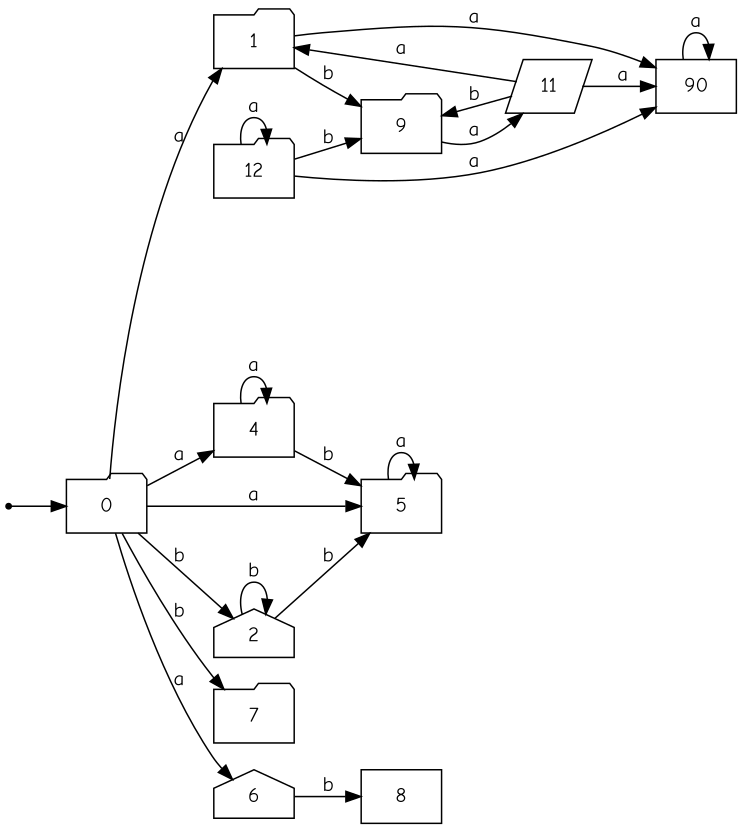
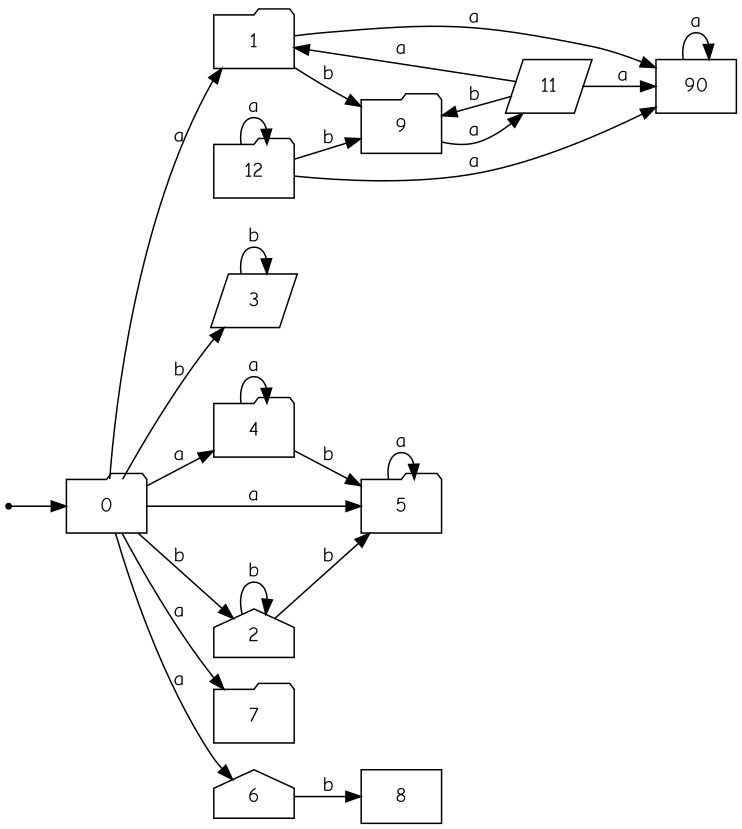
node "3": added
edge "0" -> "7": label "b" -> "a"
